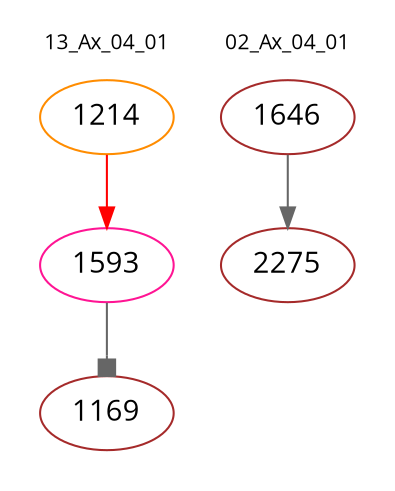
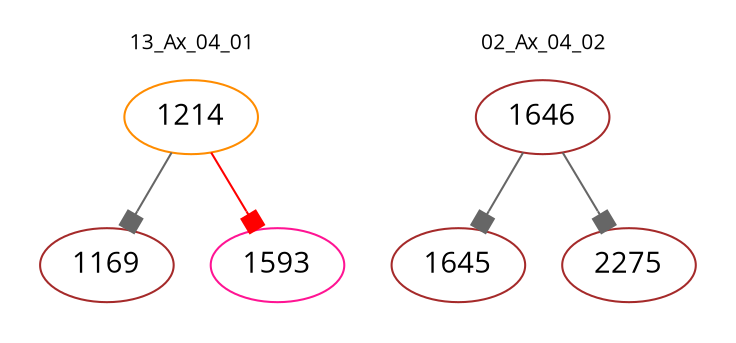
cluster "02_Ax_04_01": label "02_Ax_04_01" -> "02_Ax_04_02"
edge "1214" -> "1593": arrowhead normal -> box
edge "1646" -> "2275": arrowhead normal -> box
node "1645": added
edge "1593" -> "1169": now "1214" -> "1169"
